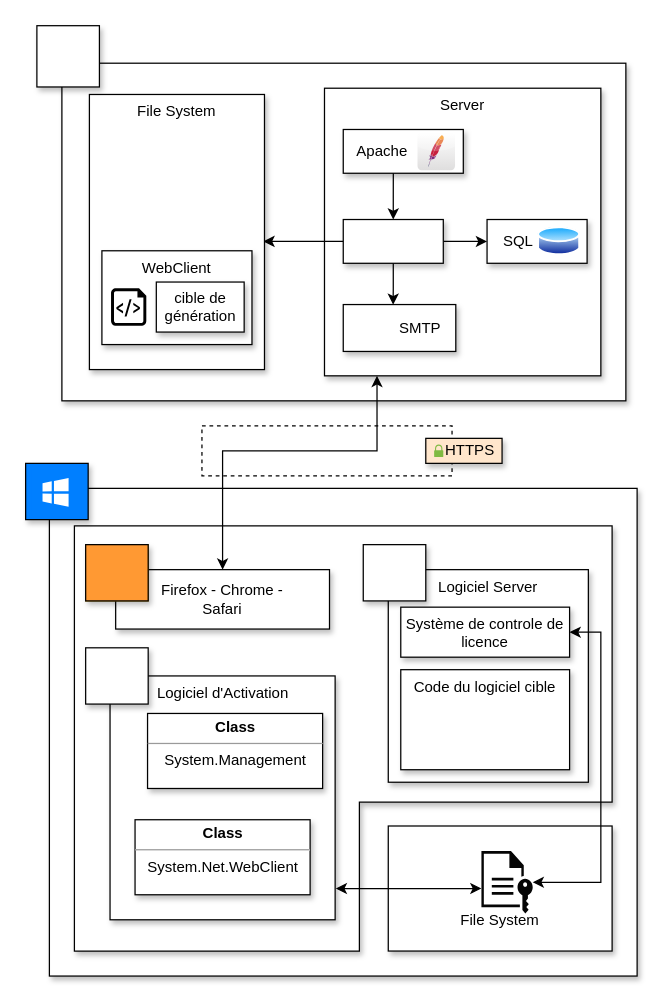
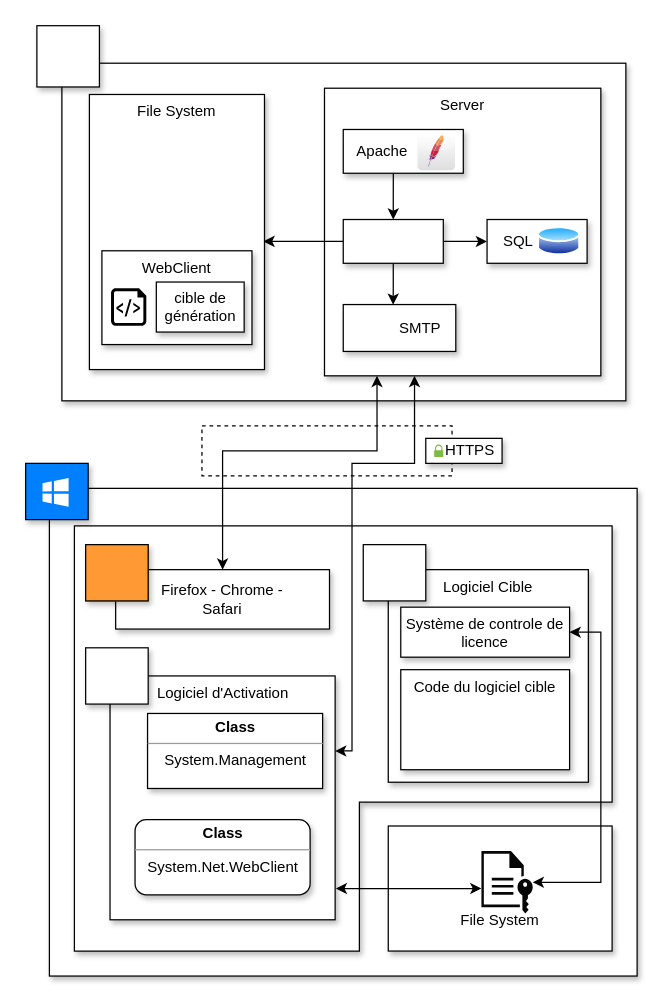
node "HTTPS": fillcolor #ffe6cc -> #ffffff
edge "Server" -- "Logiciel d'Activation": added
node "Logiciel Server": label "Logiciel Server" -> "Logiciel Cible"
node "Class System.Net.WebClient": shape rectangle -> rounded rectangle
